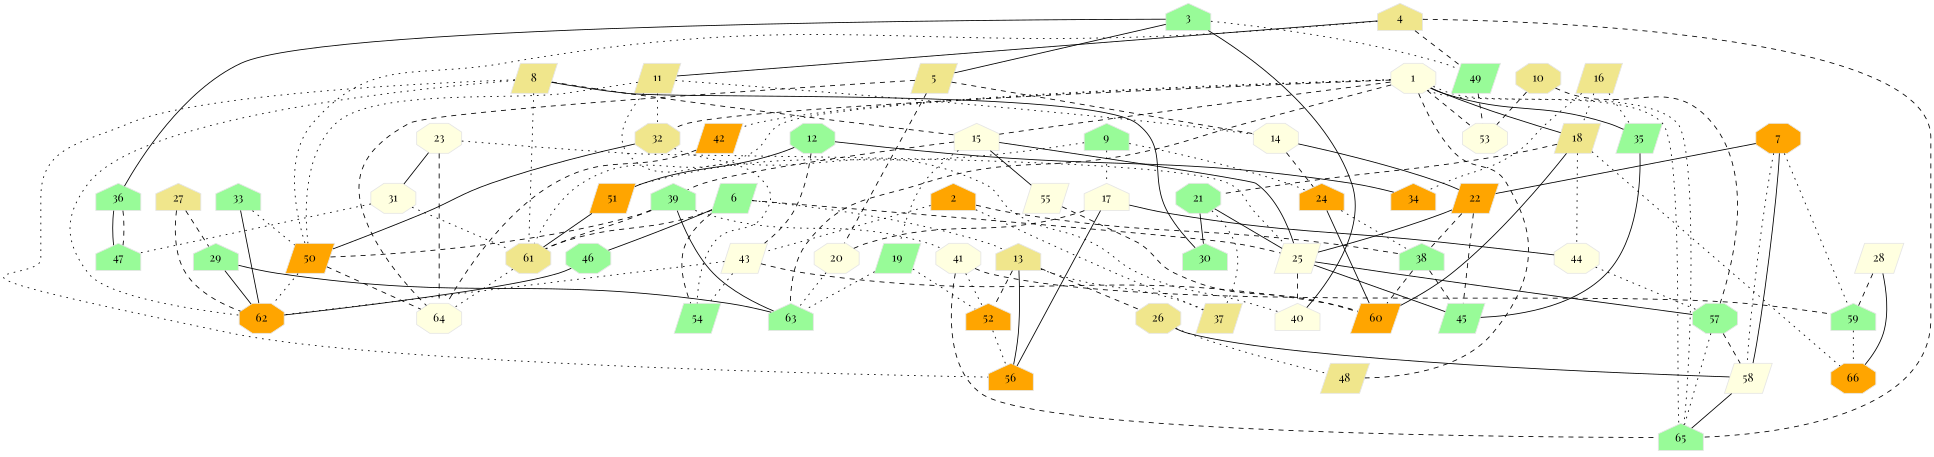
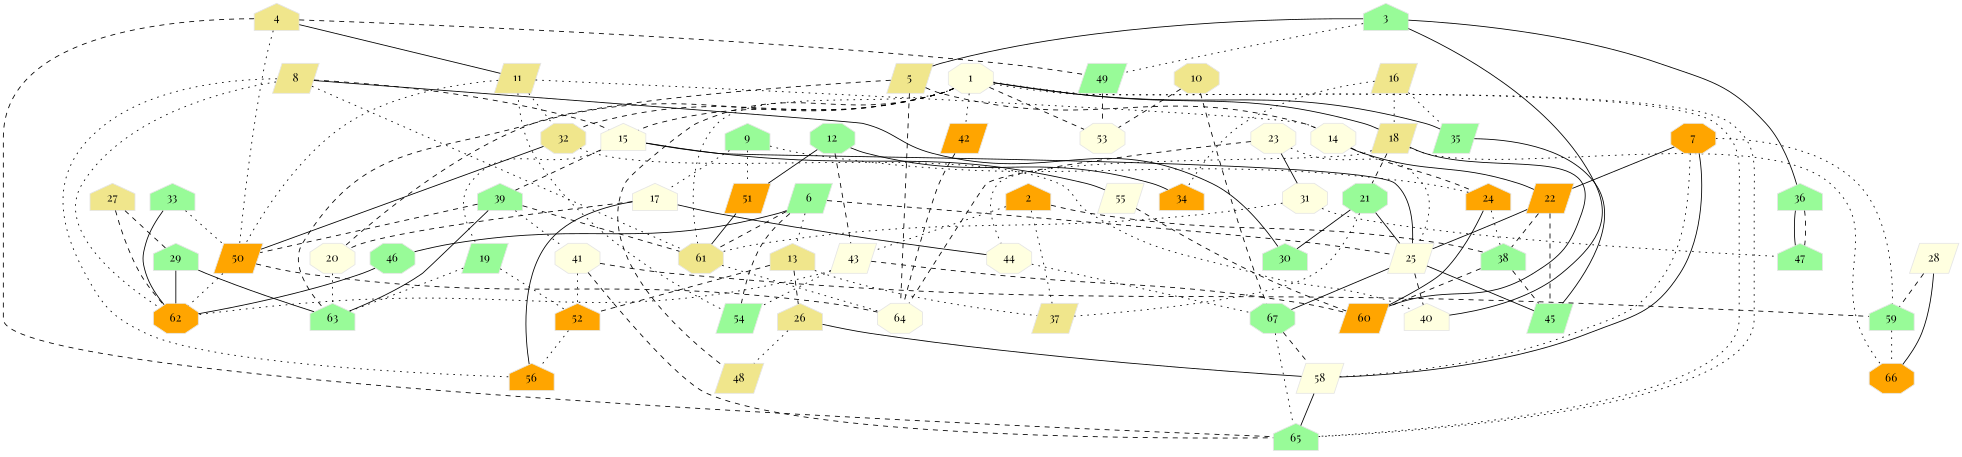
edge "13" -- "56": removed
node "26": shape octagon -> house
node "57": label "57" -> "67"
